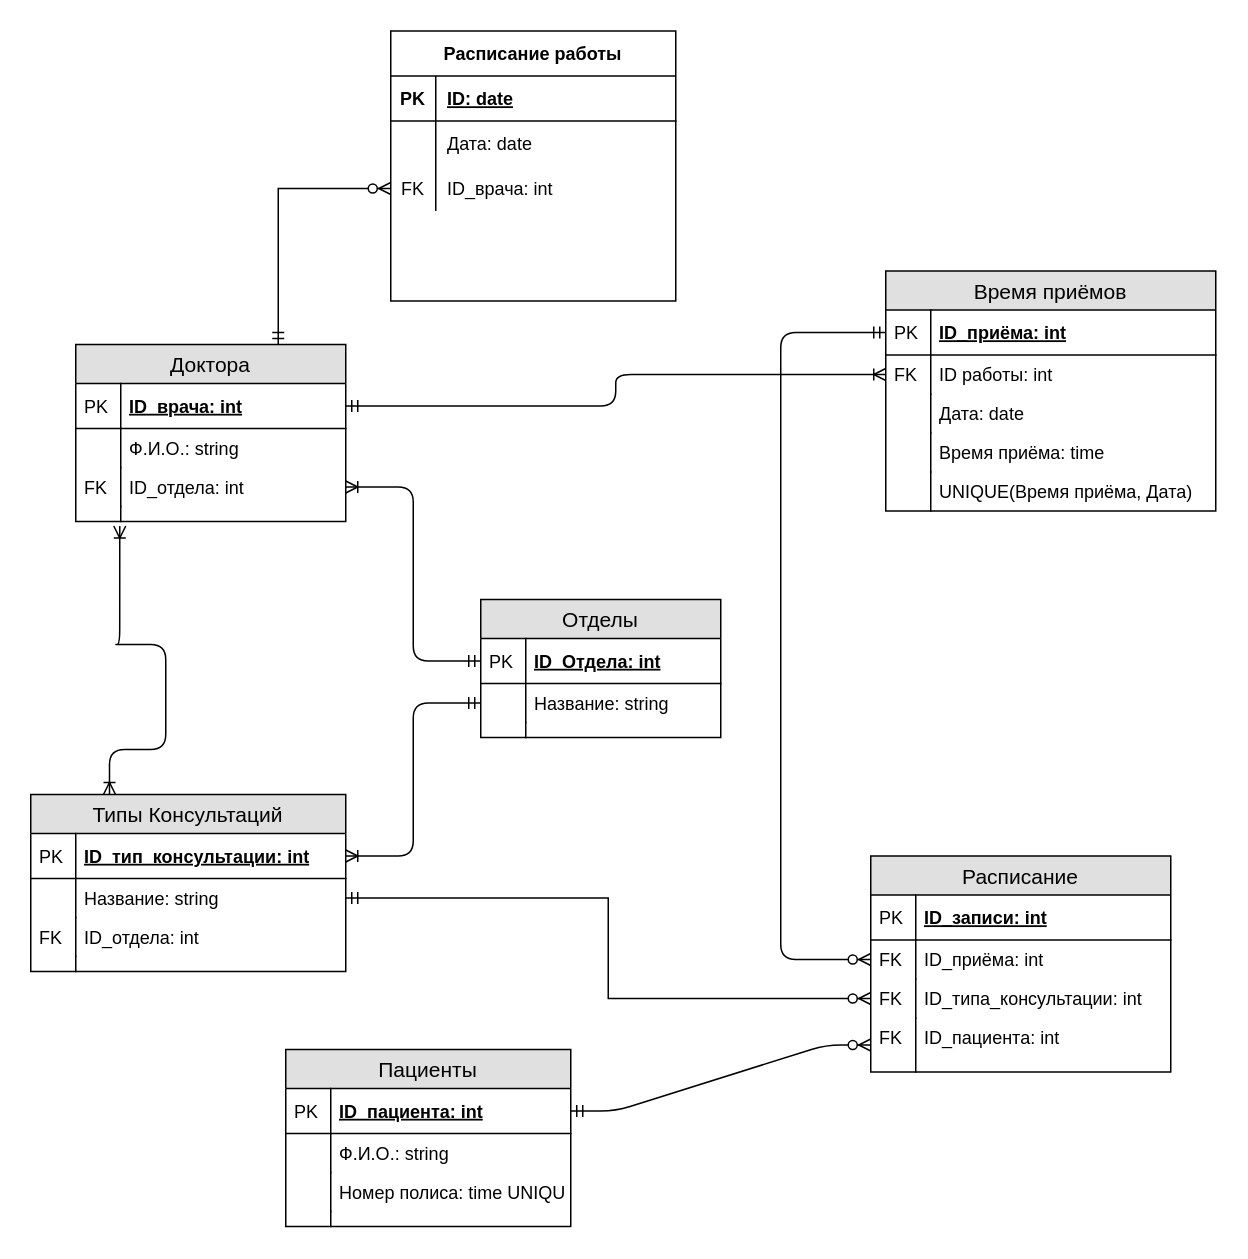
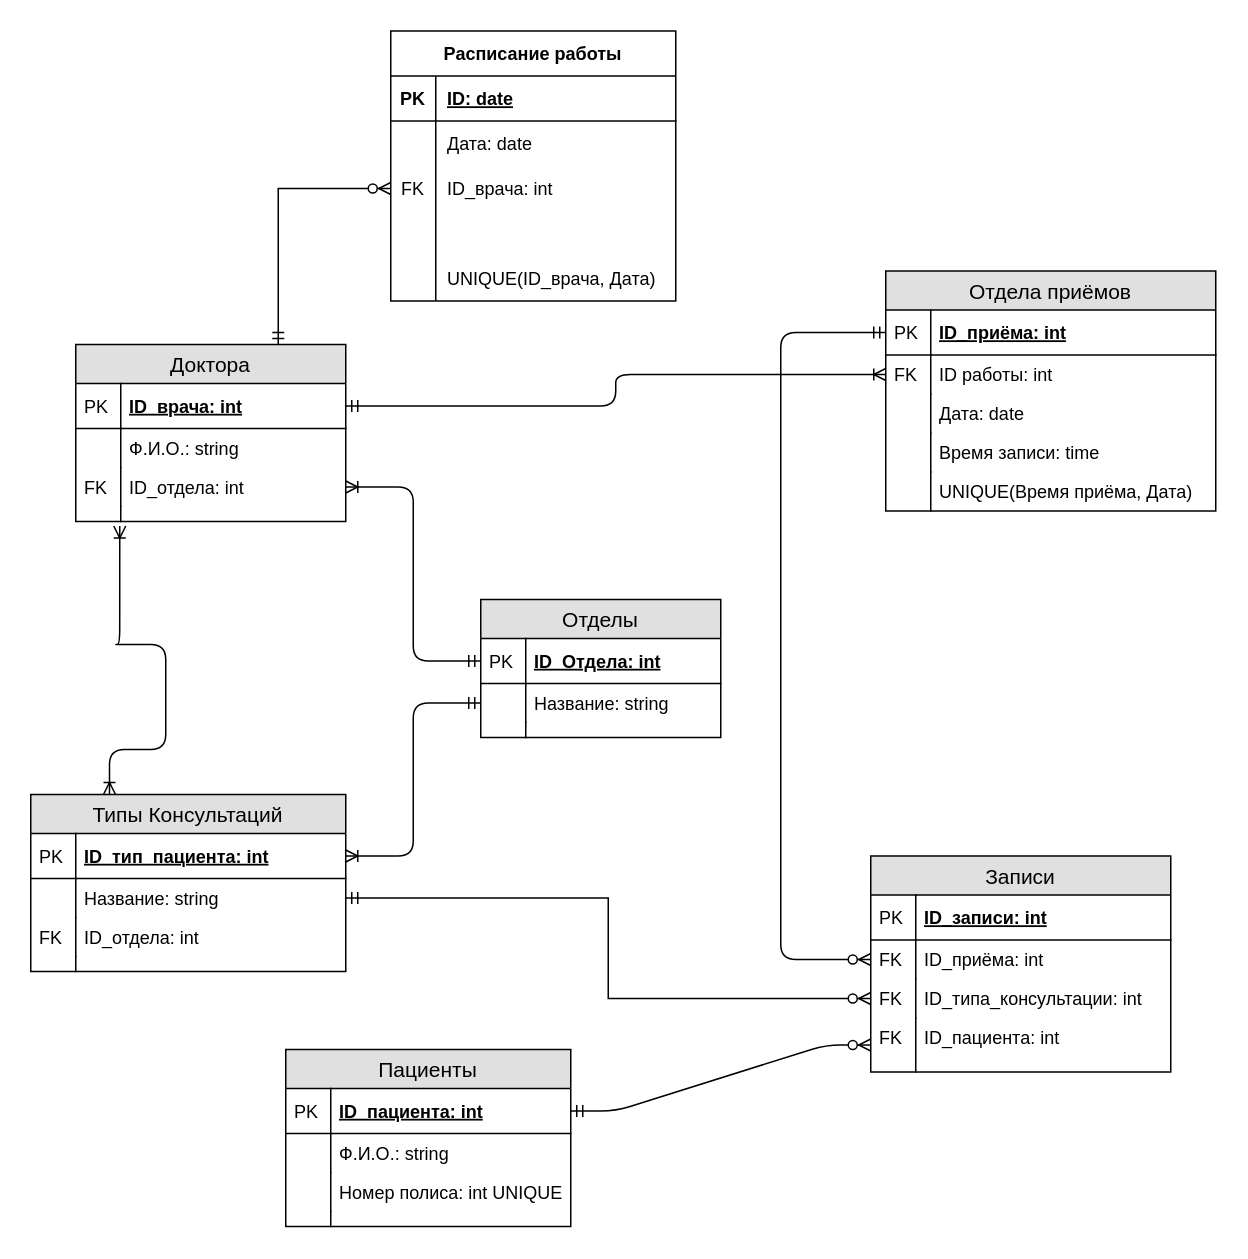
node "UNIQUE(ID_врача, Дата)": added
node "Время приёмов": label "Время приёмов" -> "Отдела приёмов"
node "Время приёма: time": label "Время приёма: time" -> "Время записи: time"
node "ID_тип_консультации: int": label "ID_тип_консультации: int" -> "ID_тип_пациента: int"
node "Расписание": label "Расписание" -> "Записи"
node "Номер полиса: time UNIQUE": label "Номер полиса: time UNIQUE" -> "Номер полиса: int UNIQUE"
